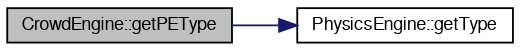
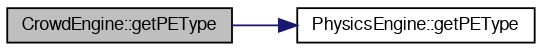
node "PhysicsEngine::getType": label "PhysicsEngine::getType" -> "PhysicsEngine::getPEType"
